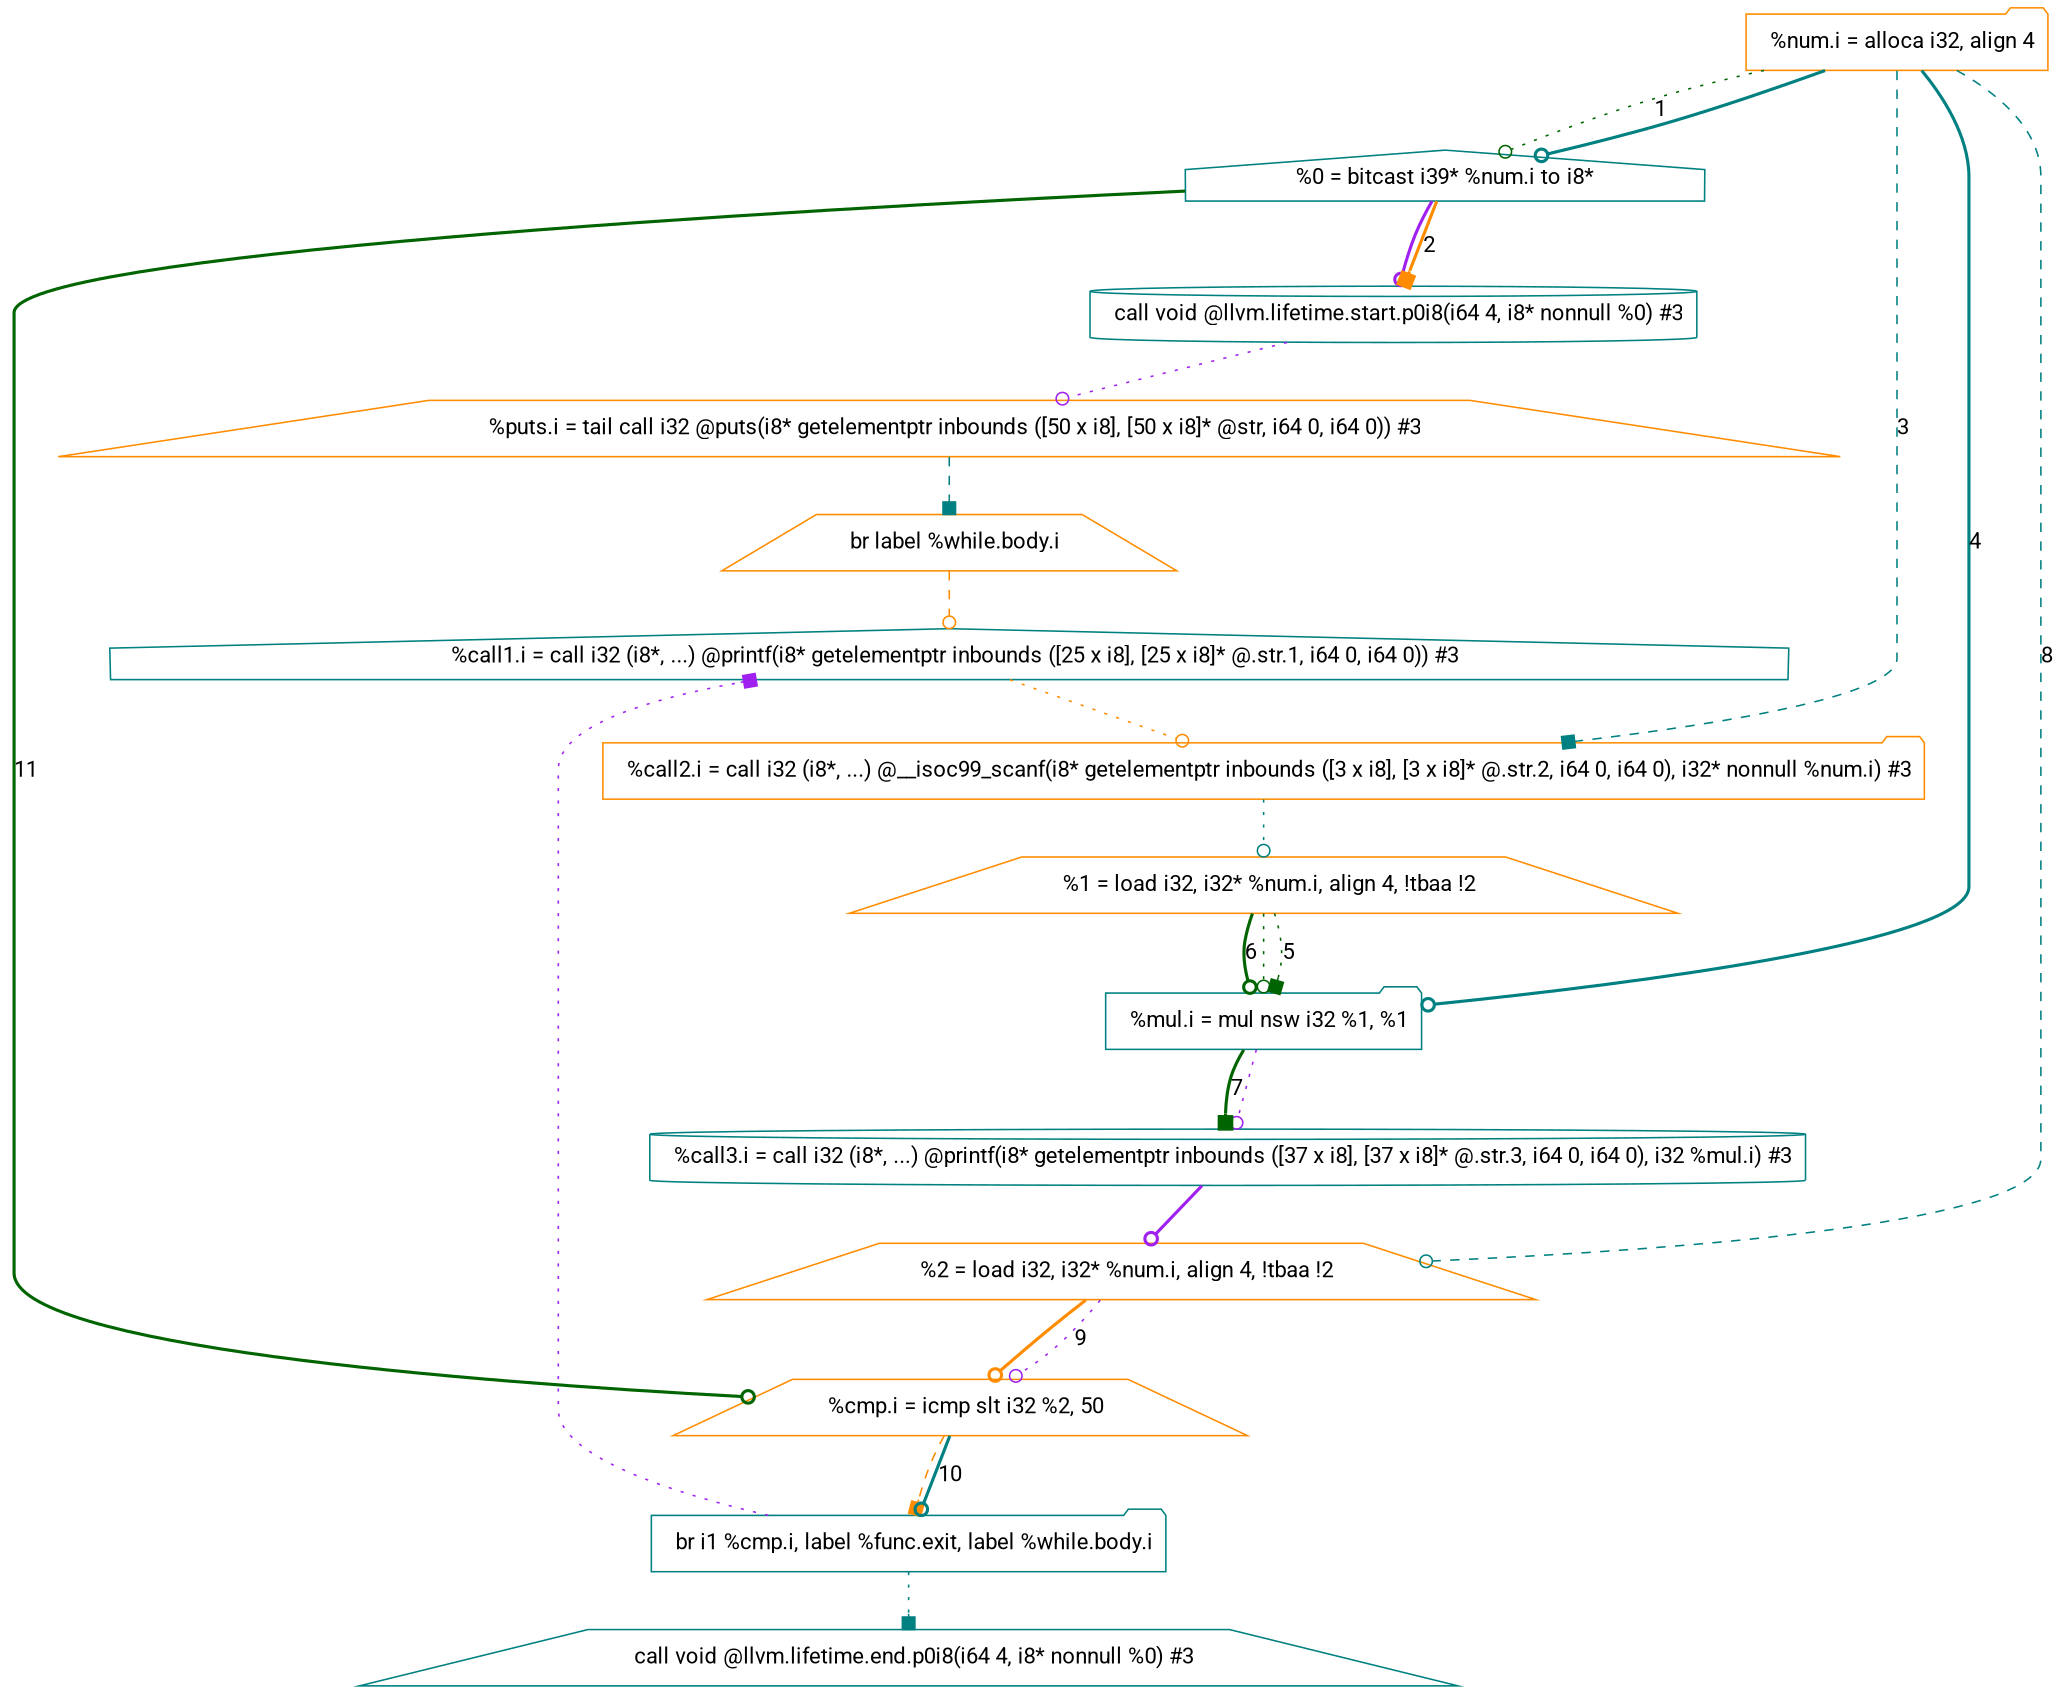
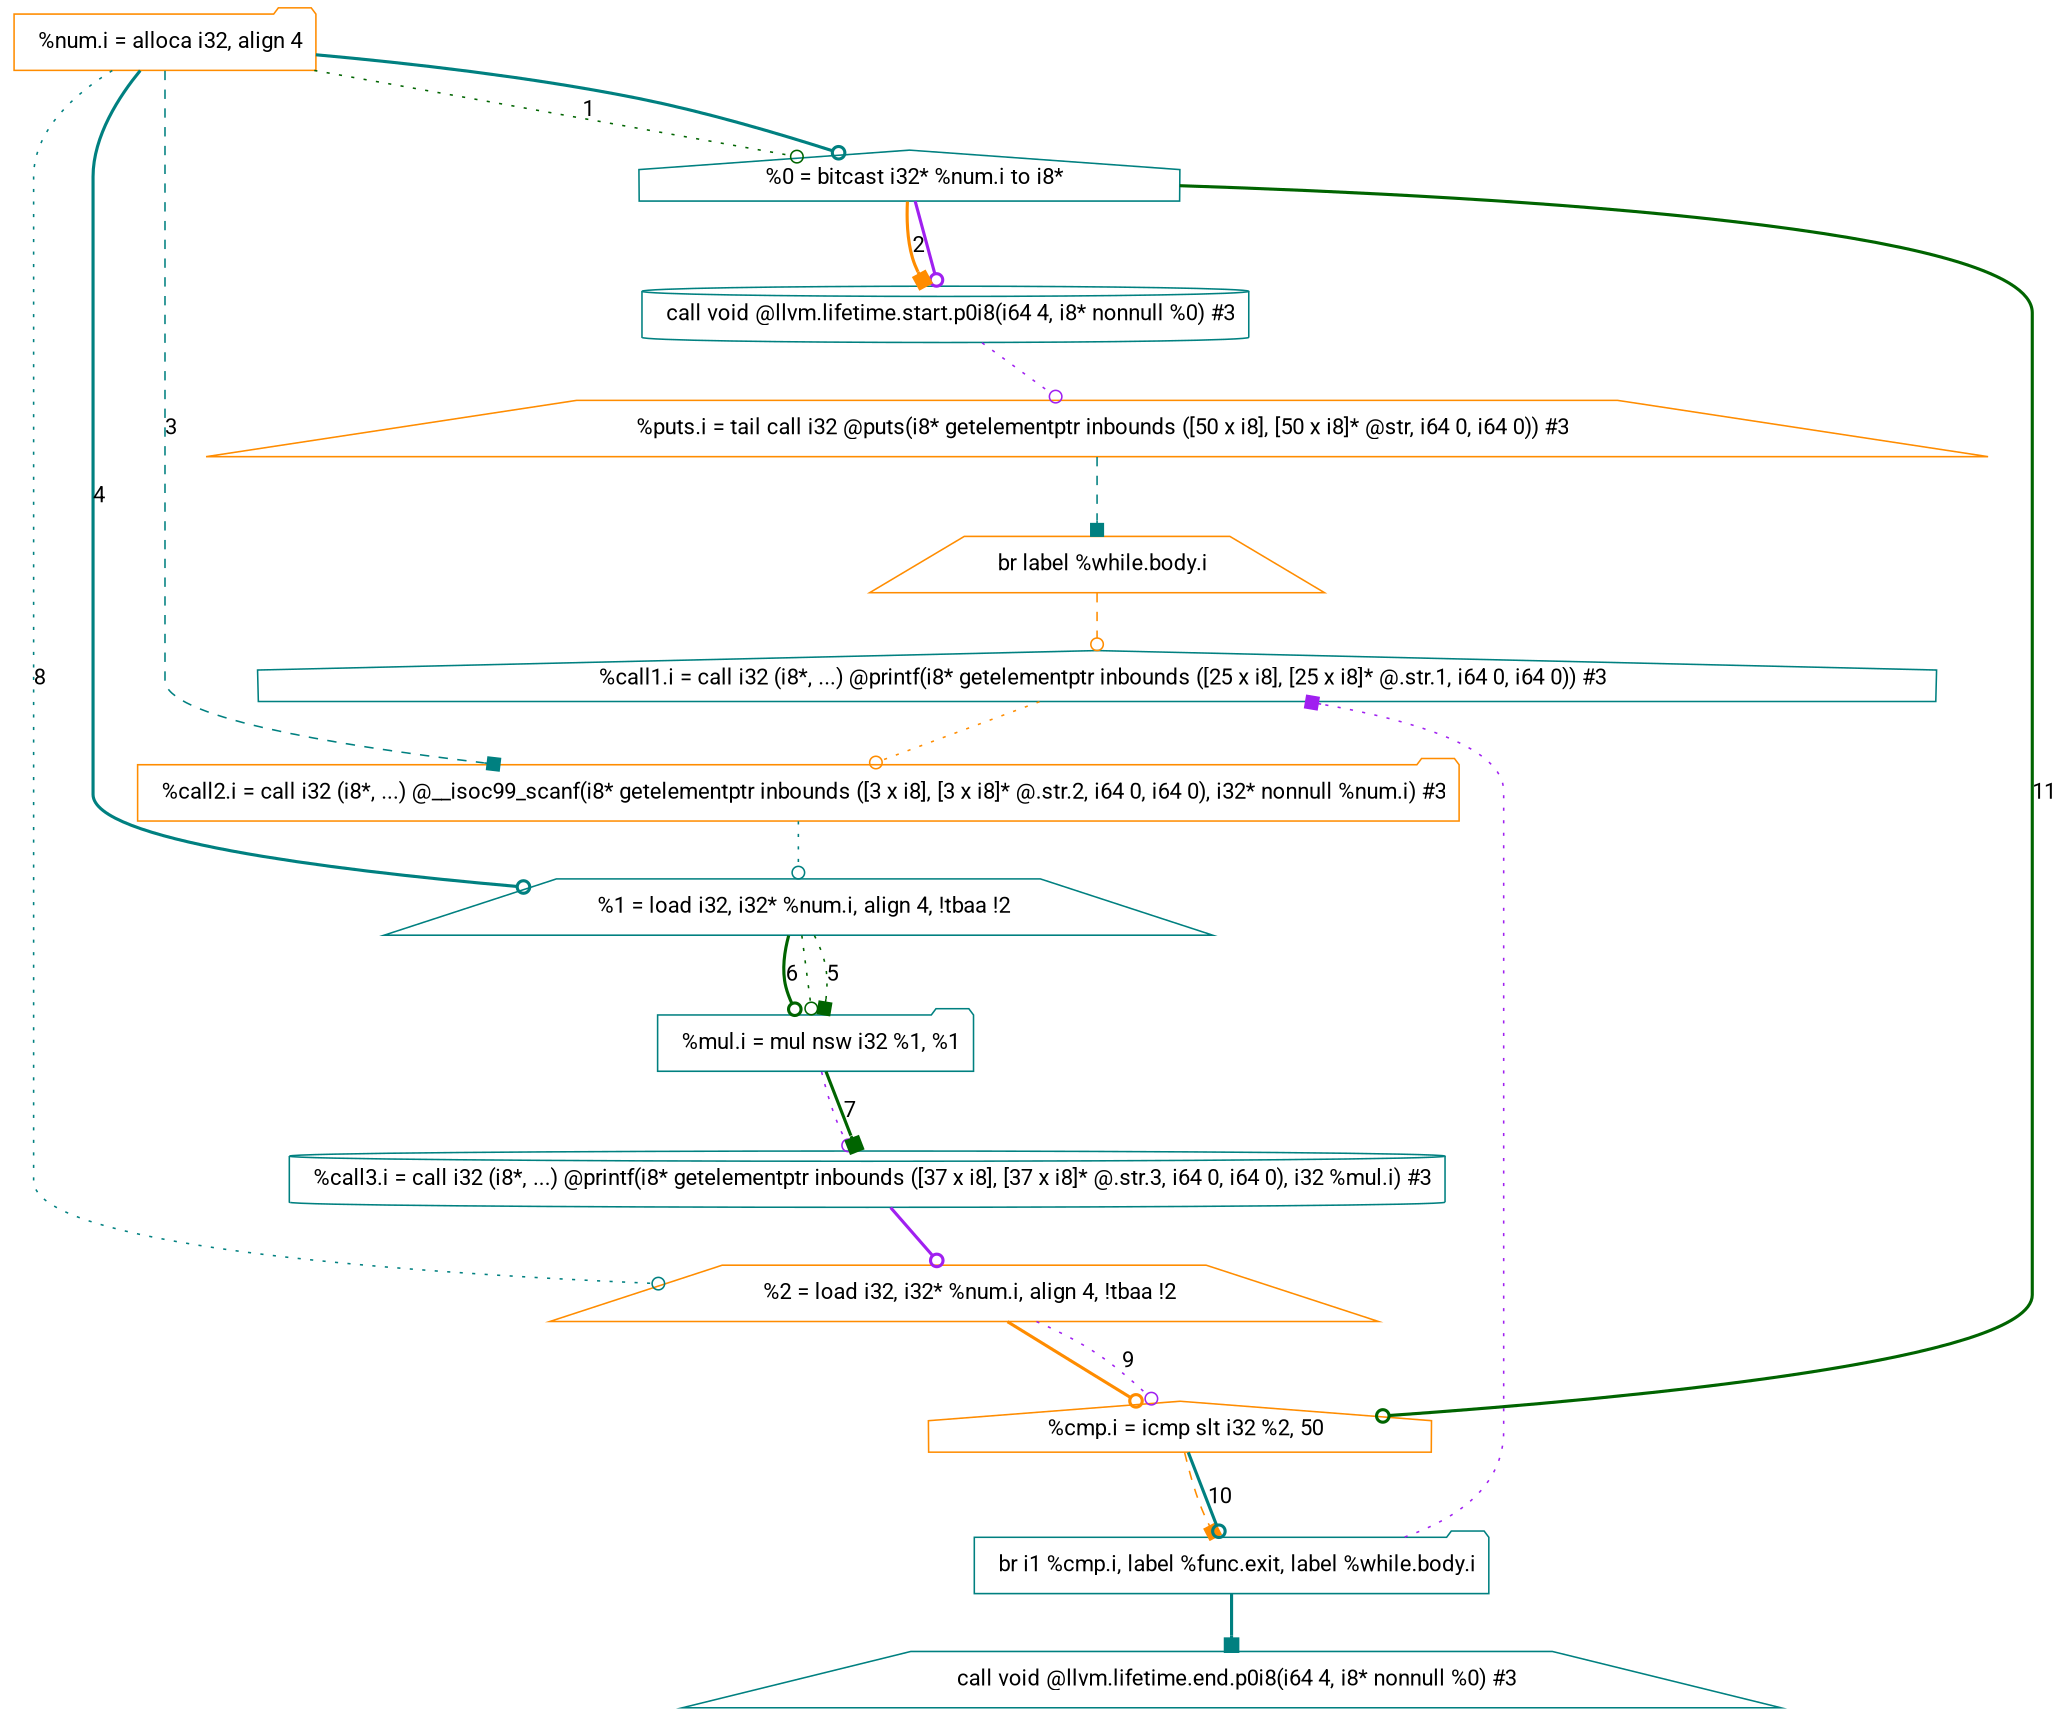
node "%0 = bitcast i39* %num.i to i8*": label "%0 = bitcast i39* %num.i to i8*" -> "%0 = bitcast i32* %num.i to i8*"
edge "%num.i = alloca i32, align 4" -> "%mul.i = mul nsw i32 %1, %1": now "%num.i = alloca i32, align 4" -> "%1 = load i32, i32* %num.i, align 4, !tbaa !2"
node "%1 = load i32, i32* %num.i, align 4, !tbaa !2": color darkorange -> teal
edge "%num.i = alloca i32, align 4" -> "%2 = load i32, i32* %num.i, align 4, !tbaa !2": style dashed -> dotted
node "%cmp.i = icmp slt i32 %2, 50": shape trapezium -> house
edge "br i1 %cmp.i, label %func.exit, label %while.body.i" -> "call void @llvm.lifetime.end.p0i8(i64 4, i8* nonnull %0) #3": style dotted -> bold
